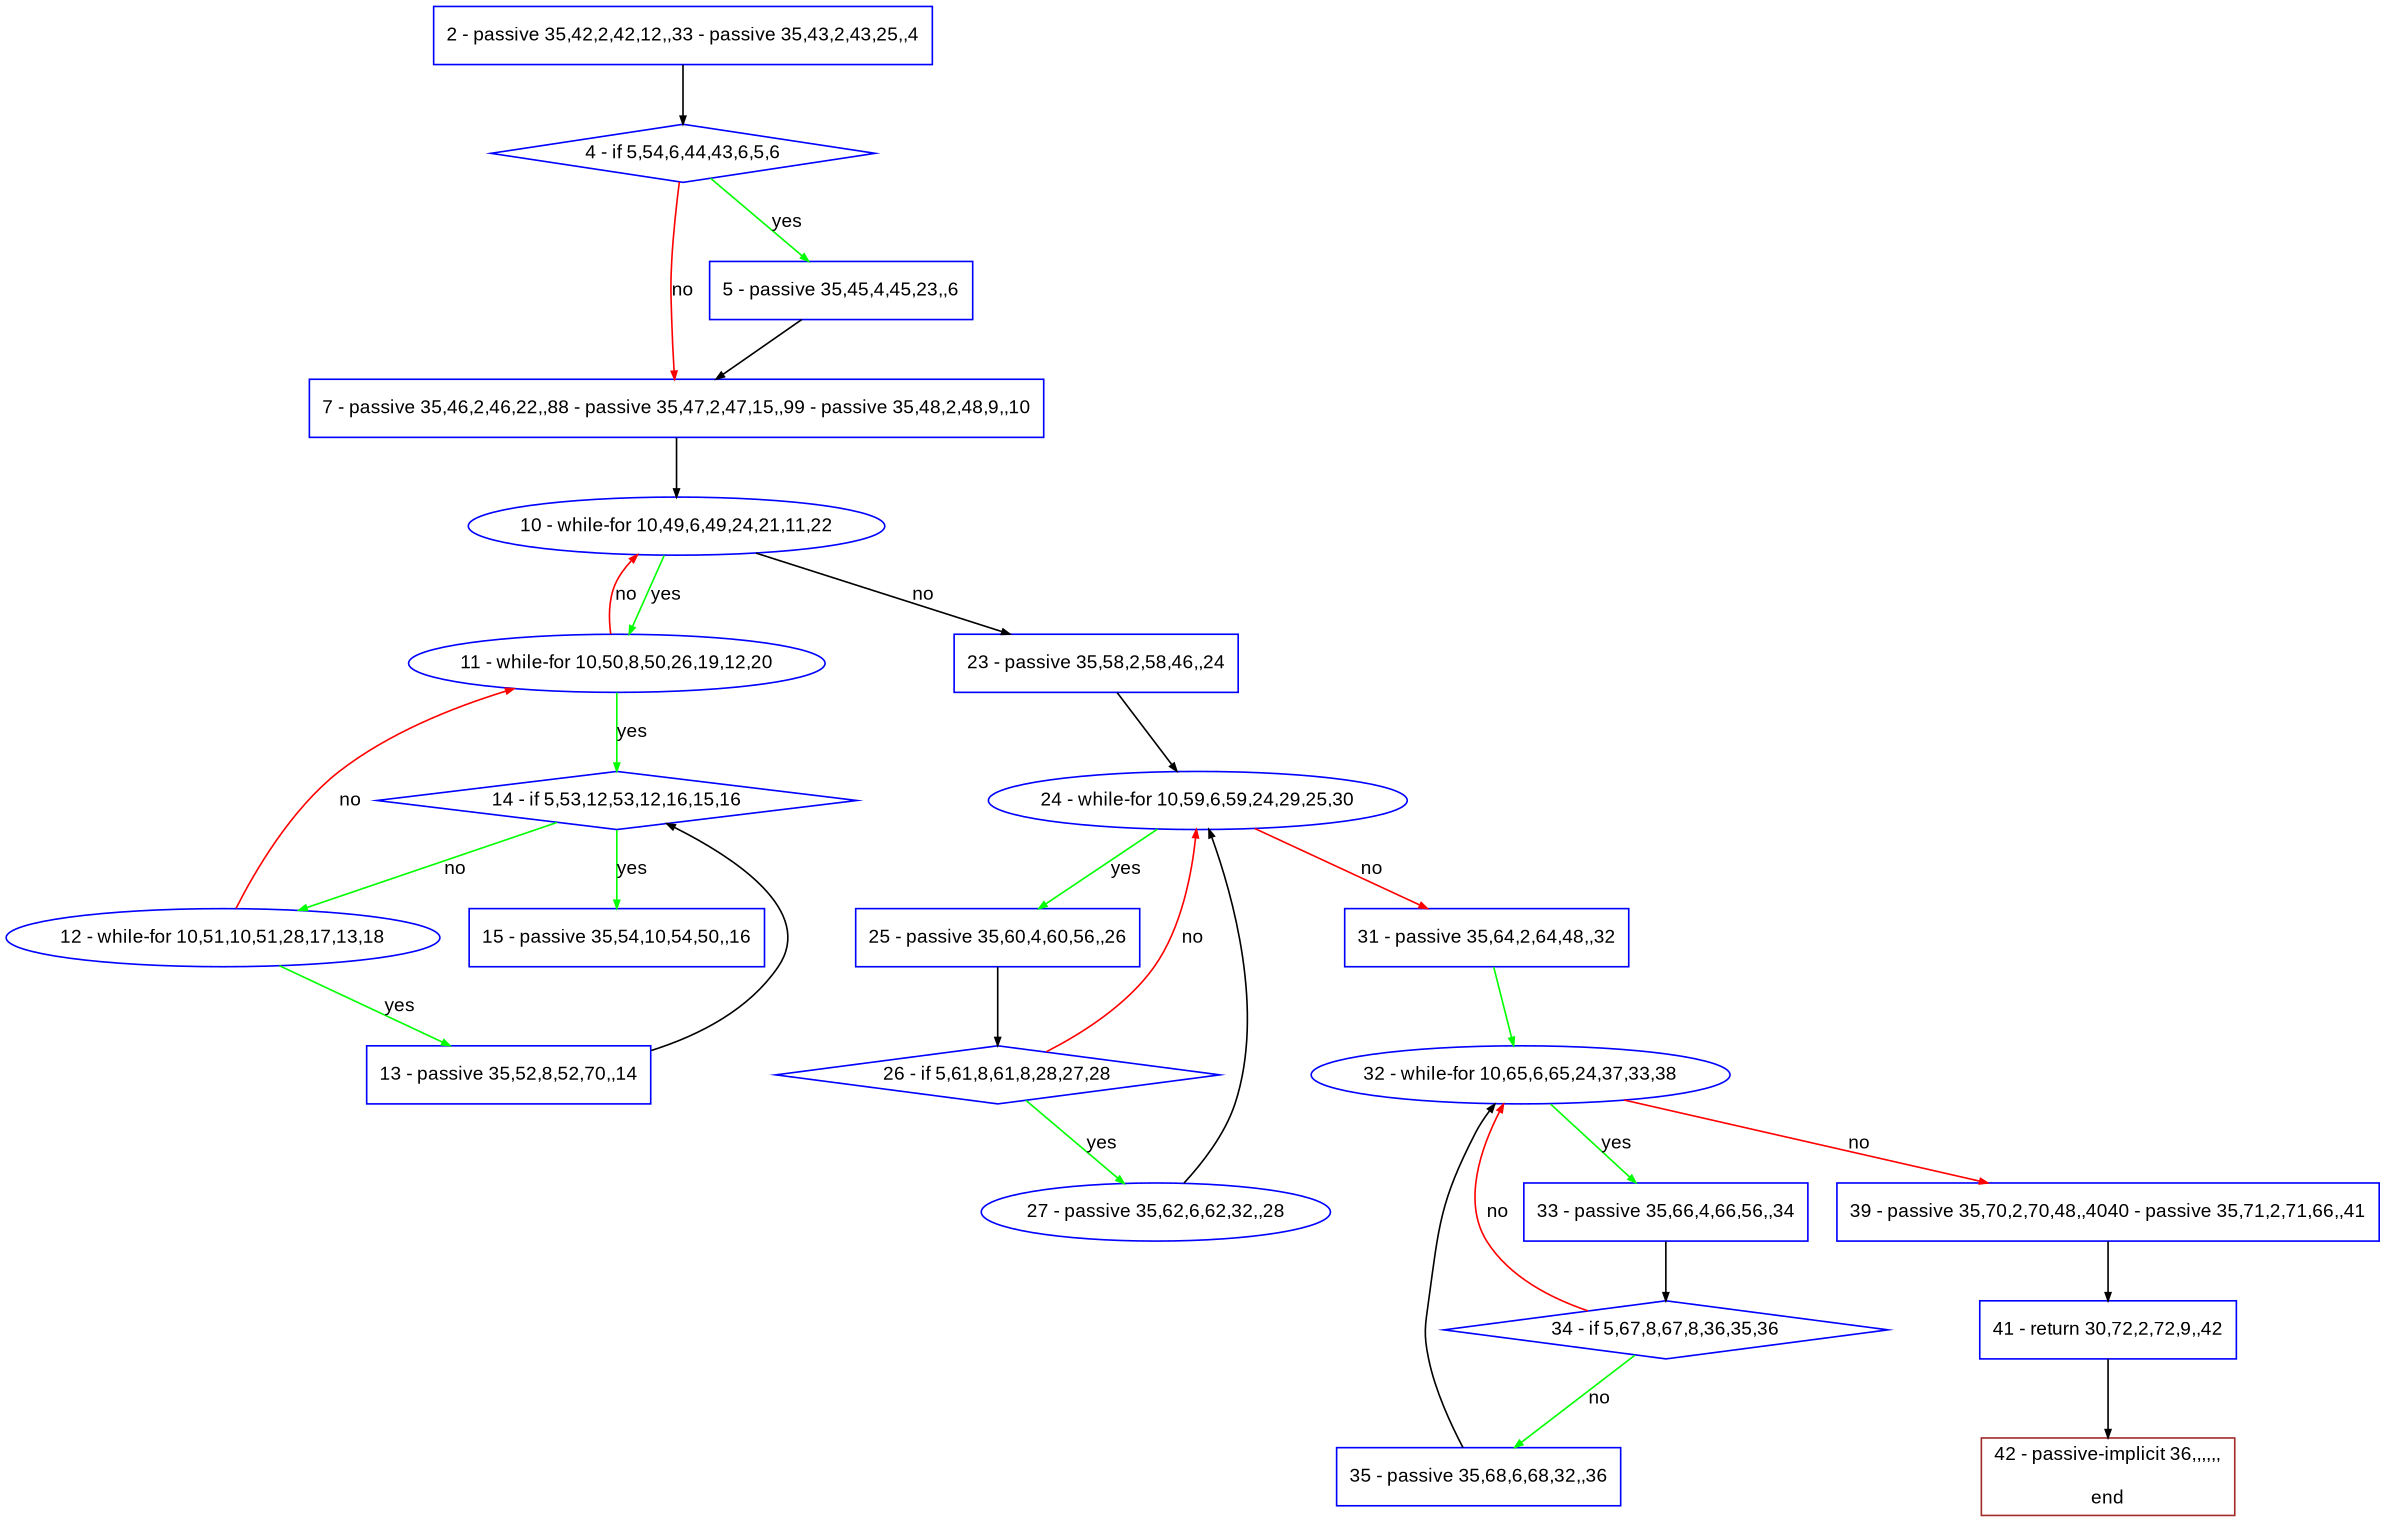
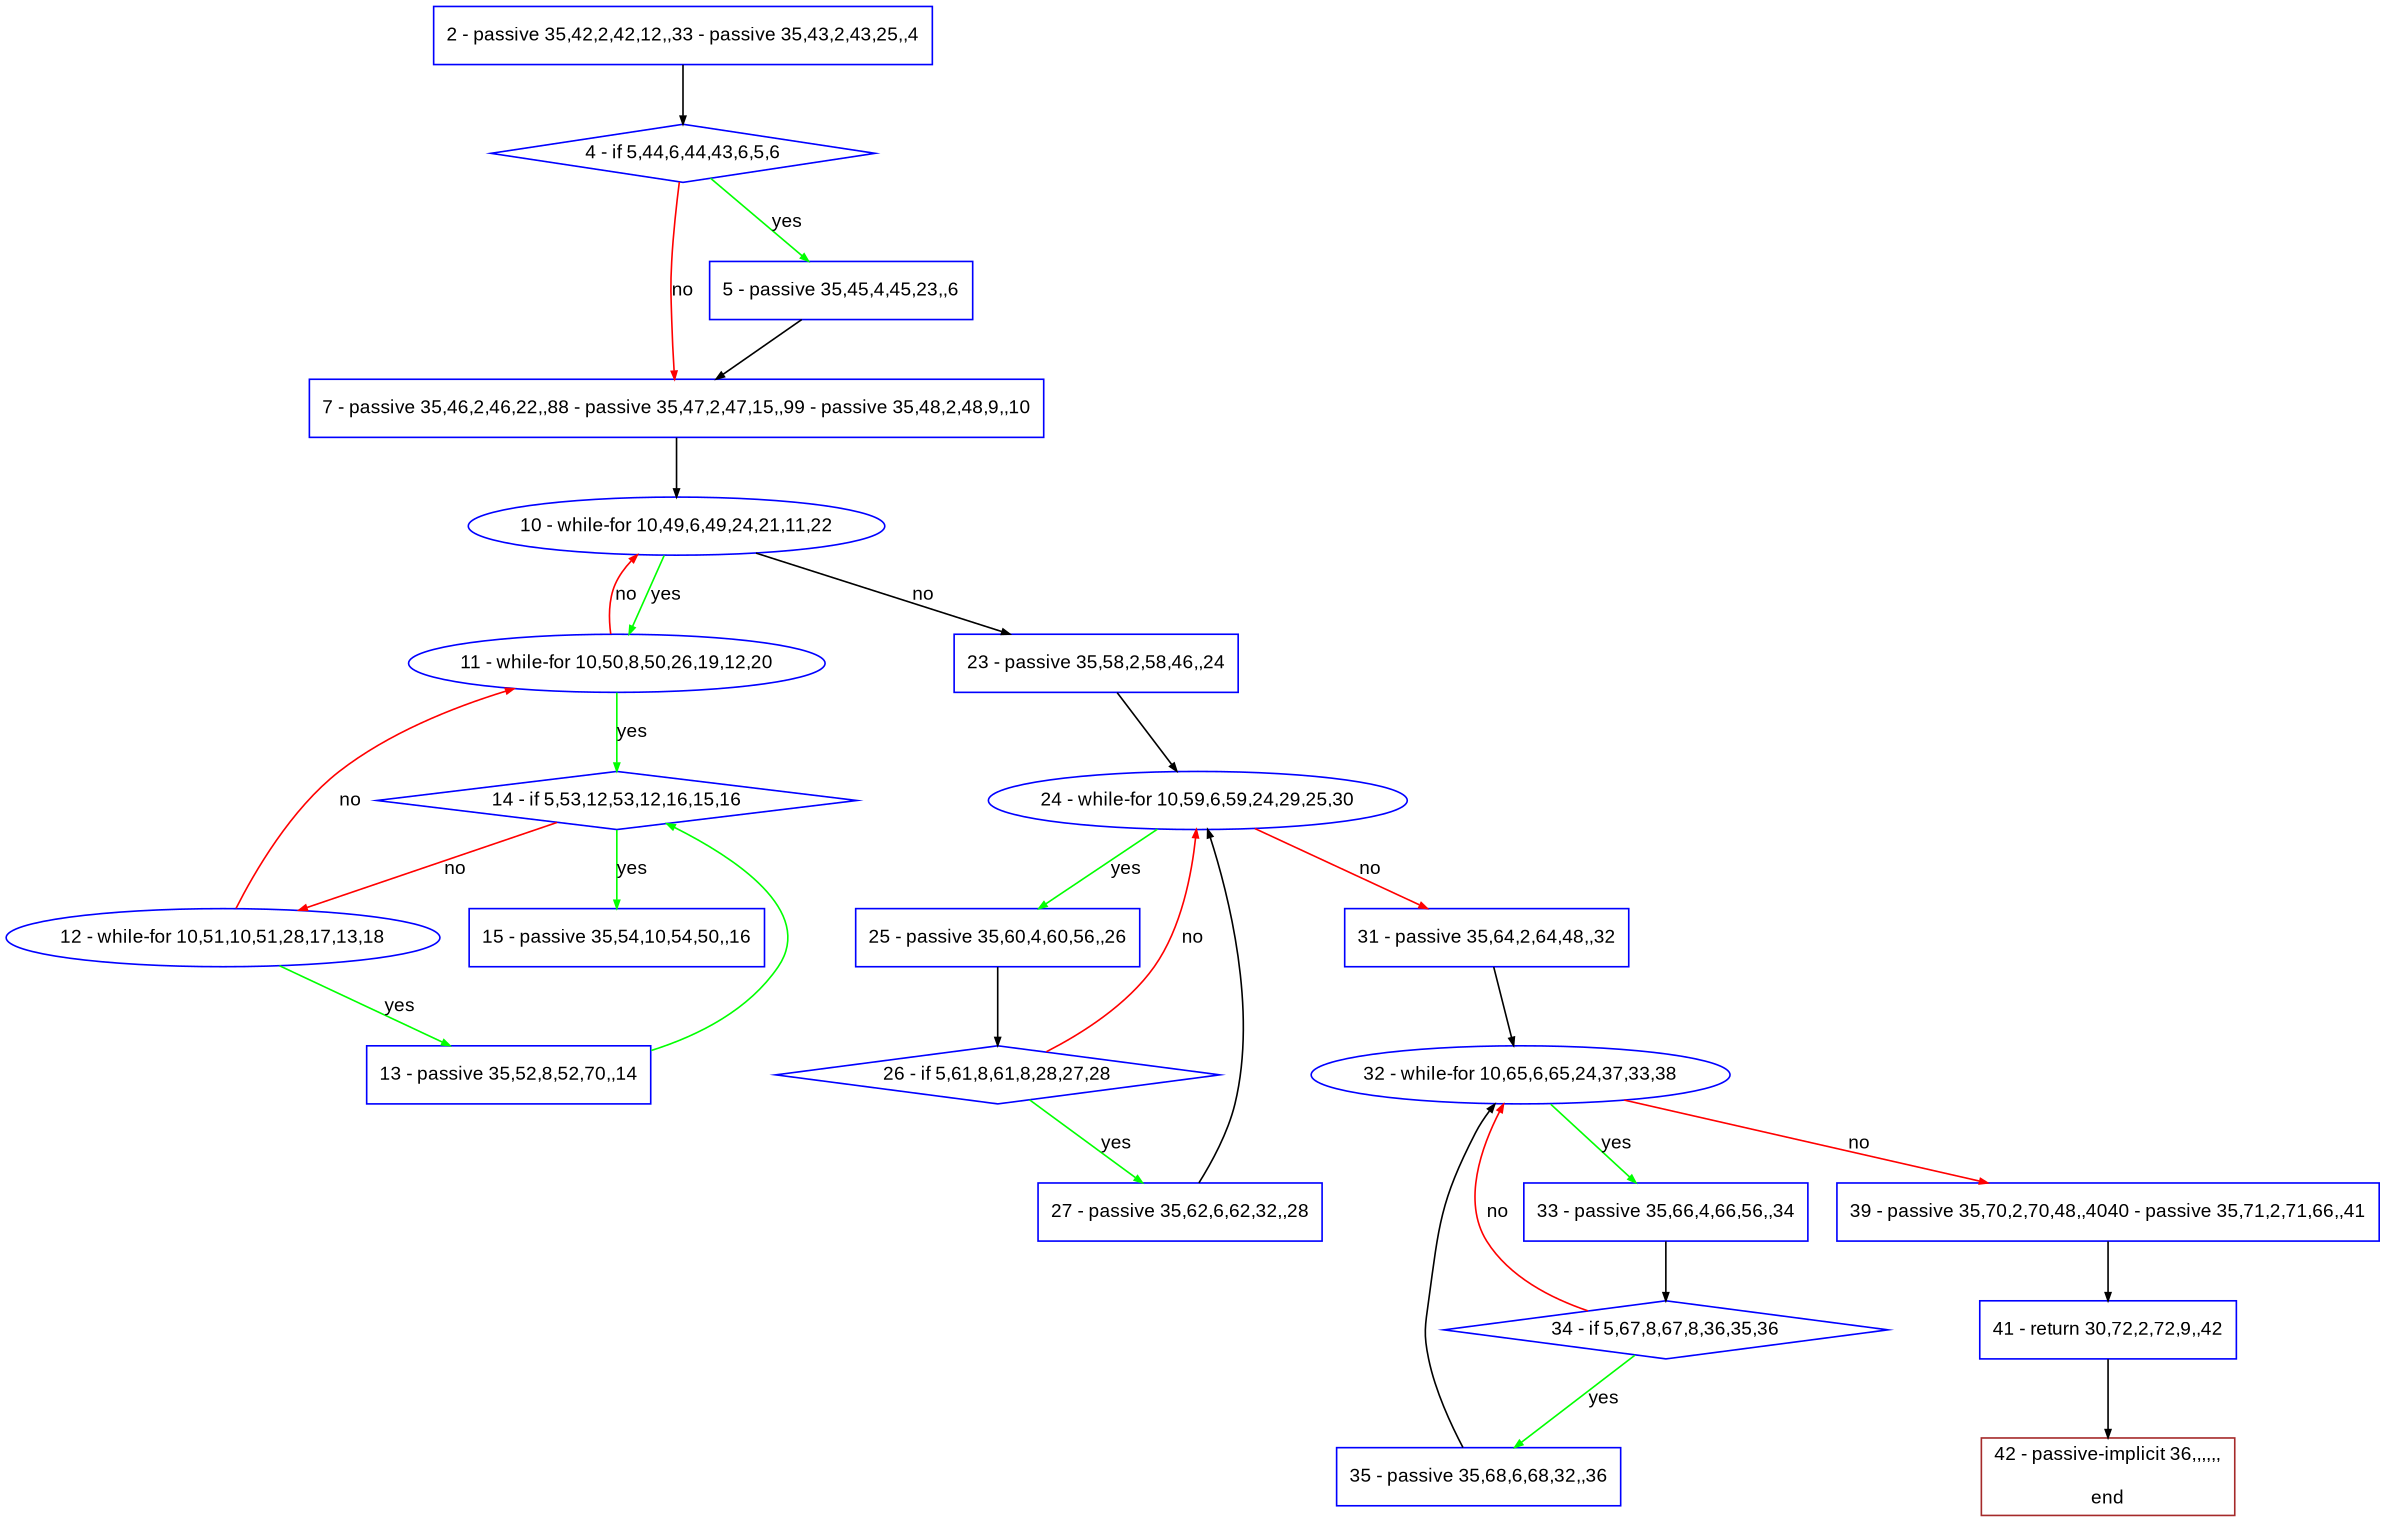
node "4 - if 5,54,6,44,43,6,5,6": label "4 - if 5,54,6,44,43,6,5,6" -> "4 - if 5,44,6,44,43,6,5,6"
edge "14 - if 5,53,12,53,12,16,15,16" -> "12 - while-for 10,51,10,51,28,17,13,18": color #00ff00 -> #ff0000
edge "13 - passive 35,52,8,52,70,,14" -> "14 - if 5,53,12,53,12,16,15,16": color #000000 -> #00ff00
edge "31 - passive 35,64,2,64,48,,32" -> "32 - while-for 10,65,6,65,24,37,33,38": color #00ff00 -> #000000
node "27 - passive 35,62,6,62,32,,28": shape ellipse -> box
edge "34 - if 5,67,8,67,8,36,35,36" -> "35 - passive 35,68,6,68,32,,36": label "no" -> "yes"
